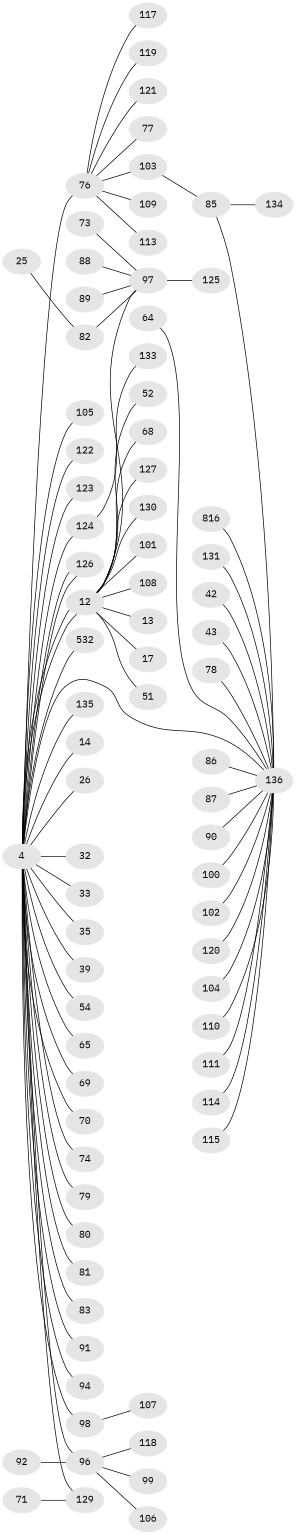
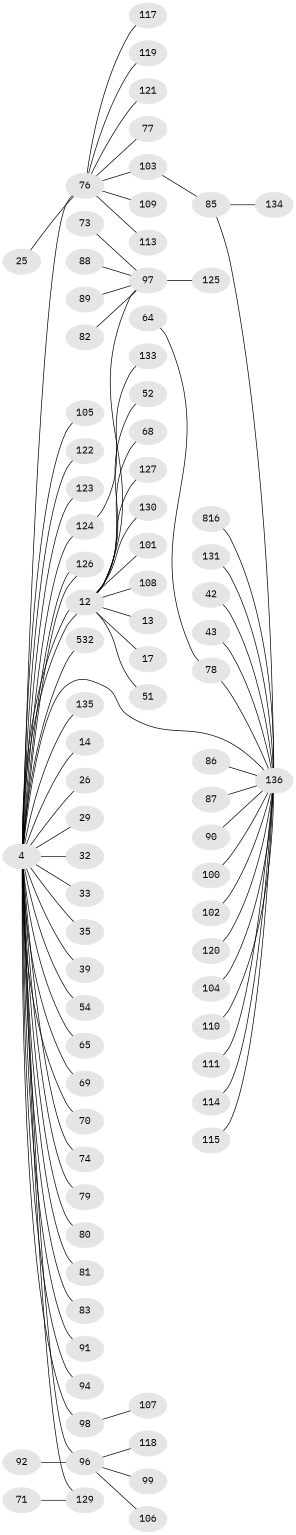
edge "25" -- "82": now "25" -- "76"
edge "64" -- "136": now "64" -- "78"
node "29": added
